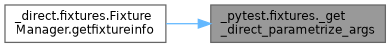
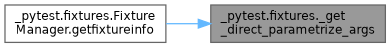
node "_direct.fixtures.Fixture Manager.getfixtureinfo": label "_direct.fixtures.Fixture Manager.getfixtureinfo" -> "_pytest.fixtures.Fixture Manager.getfixtureinfo"
